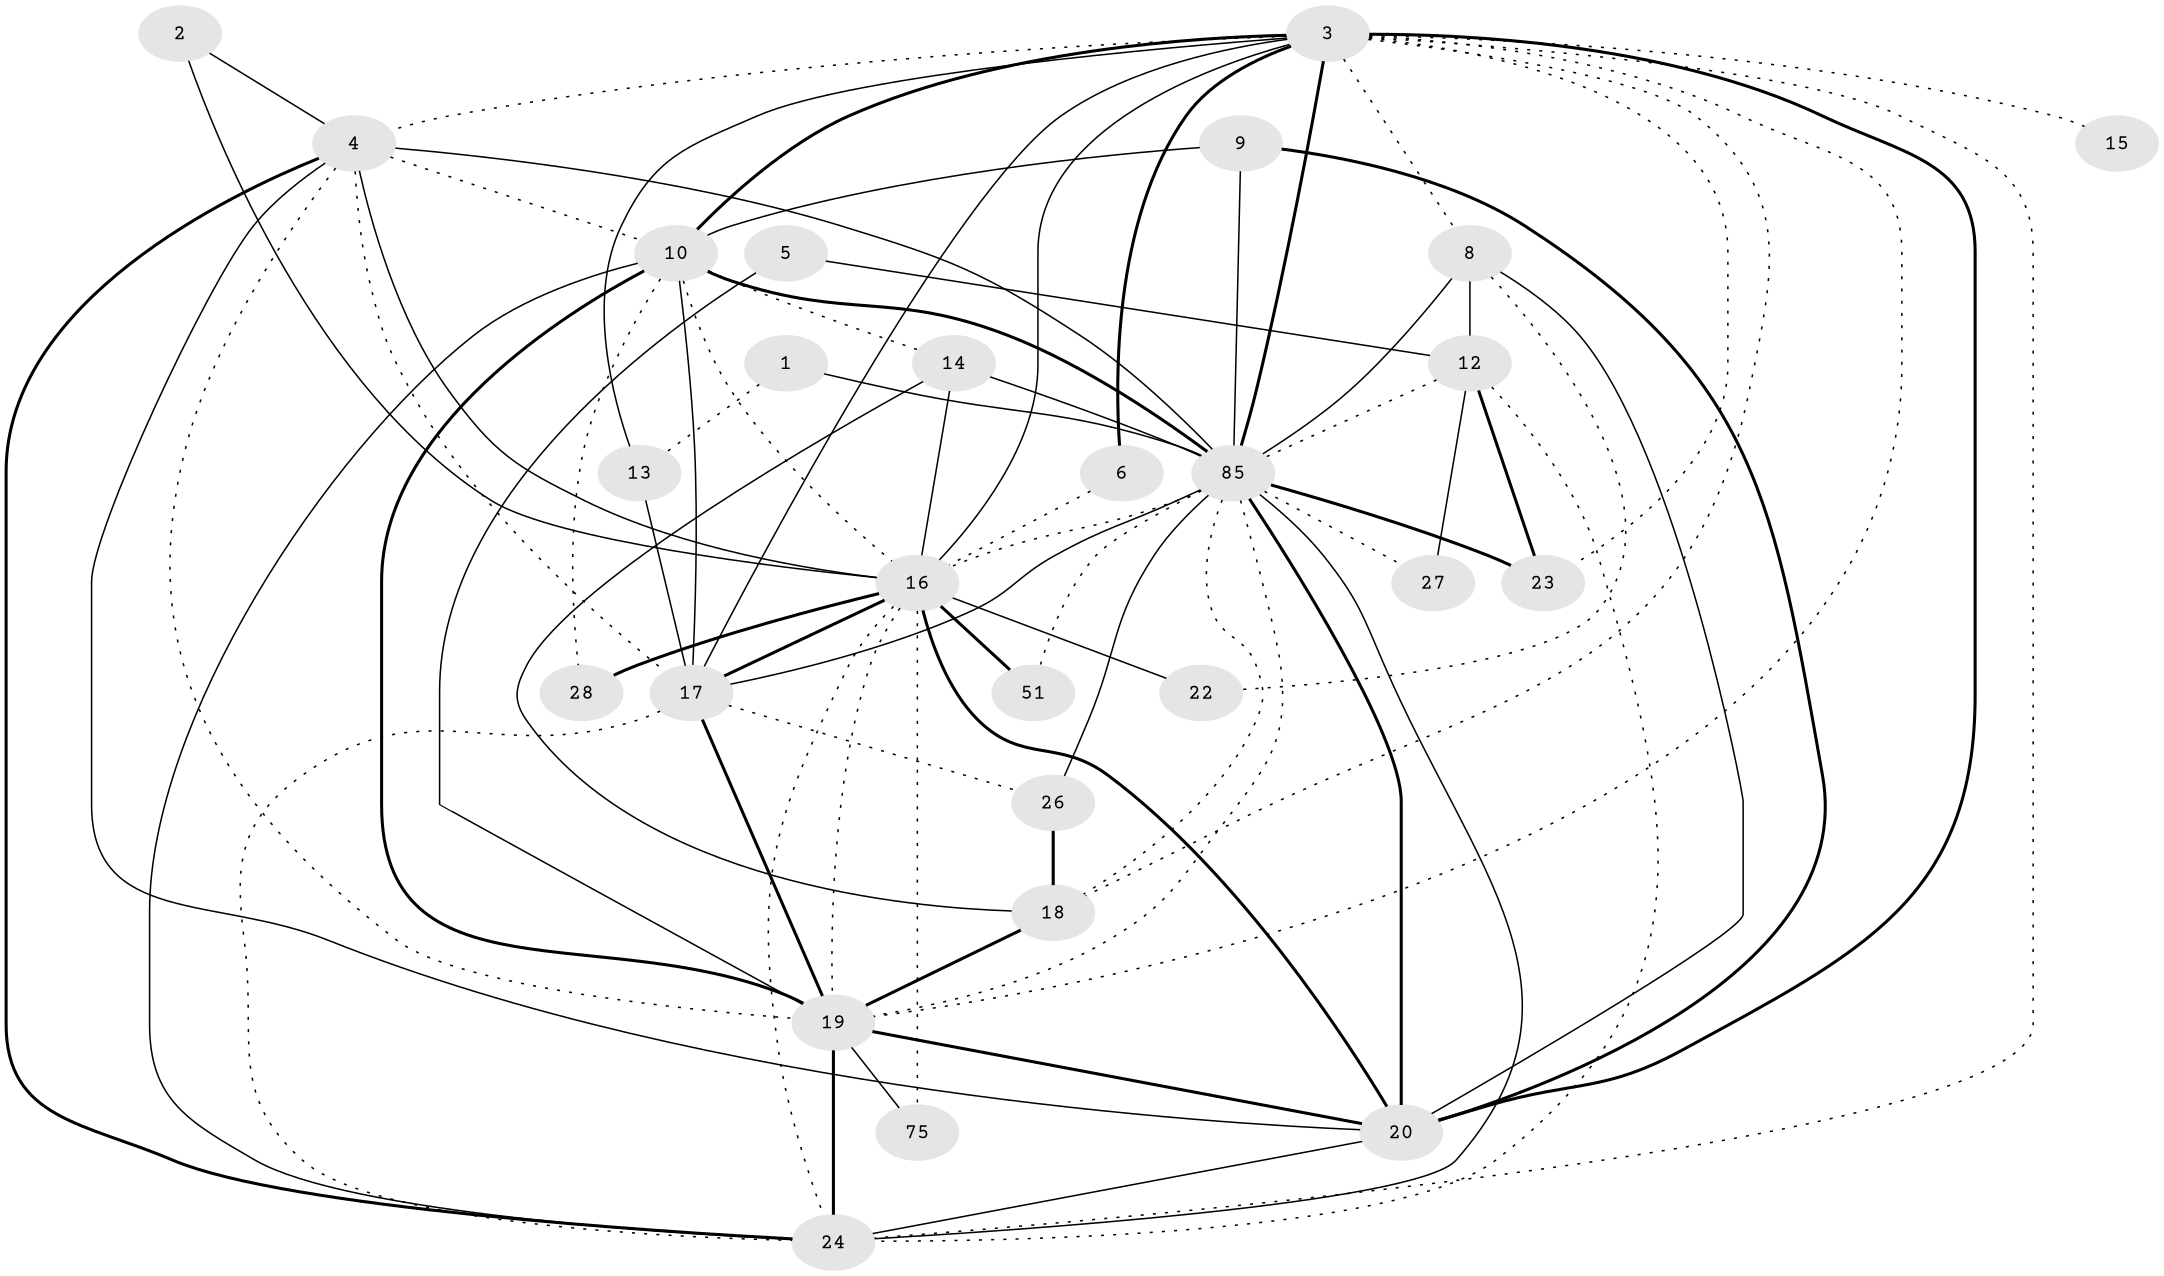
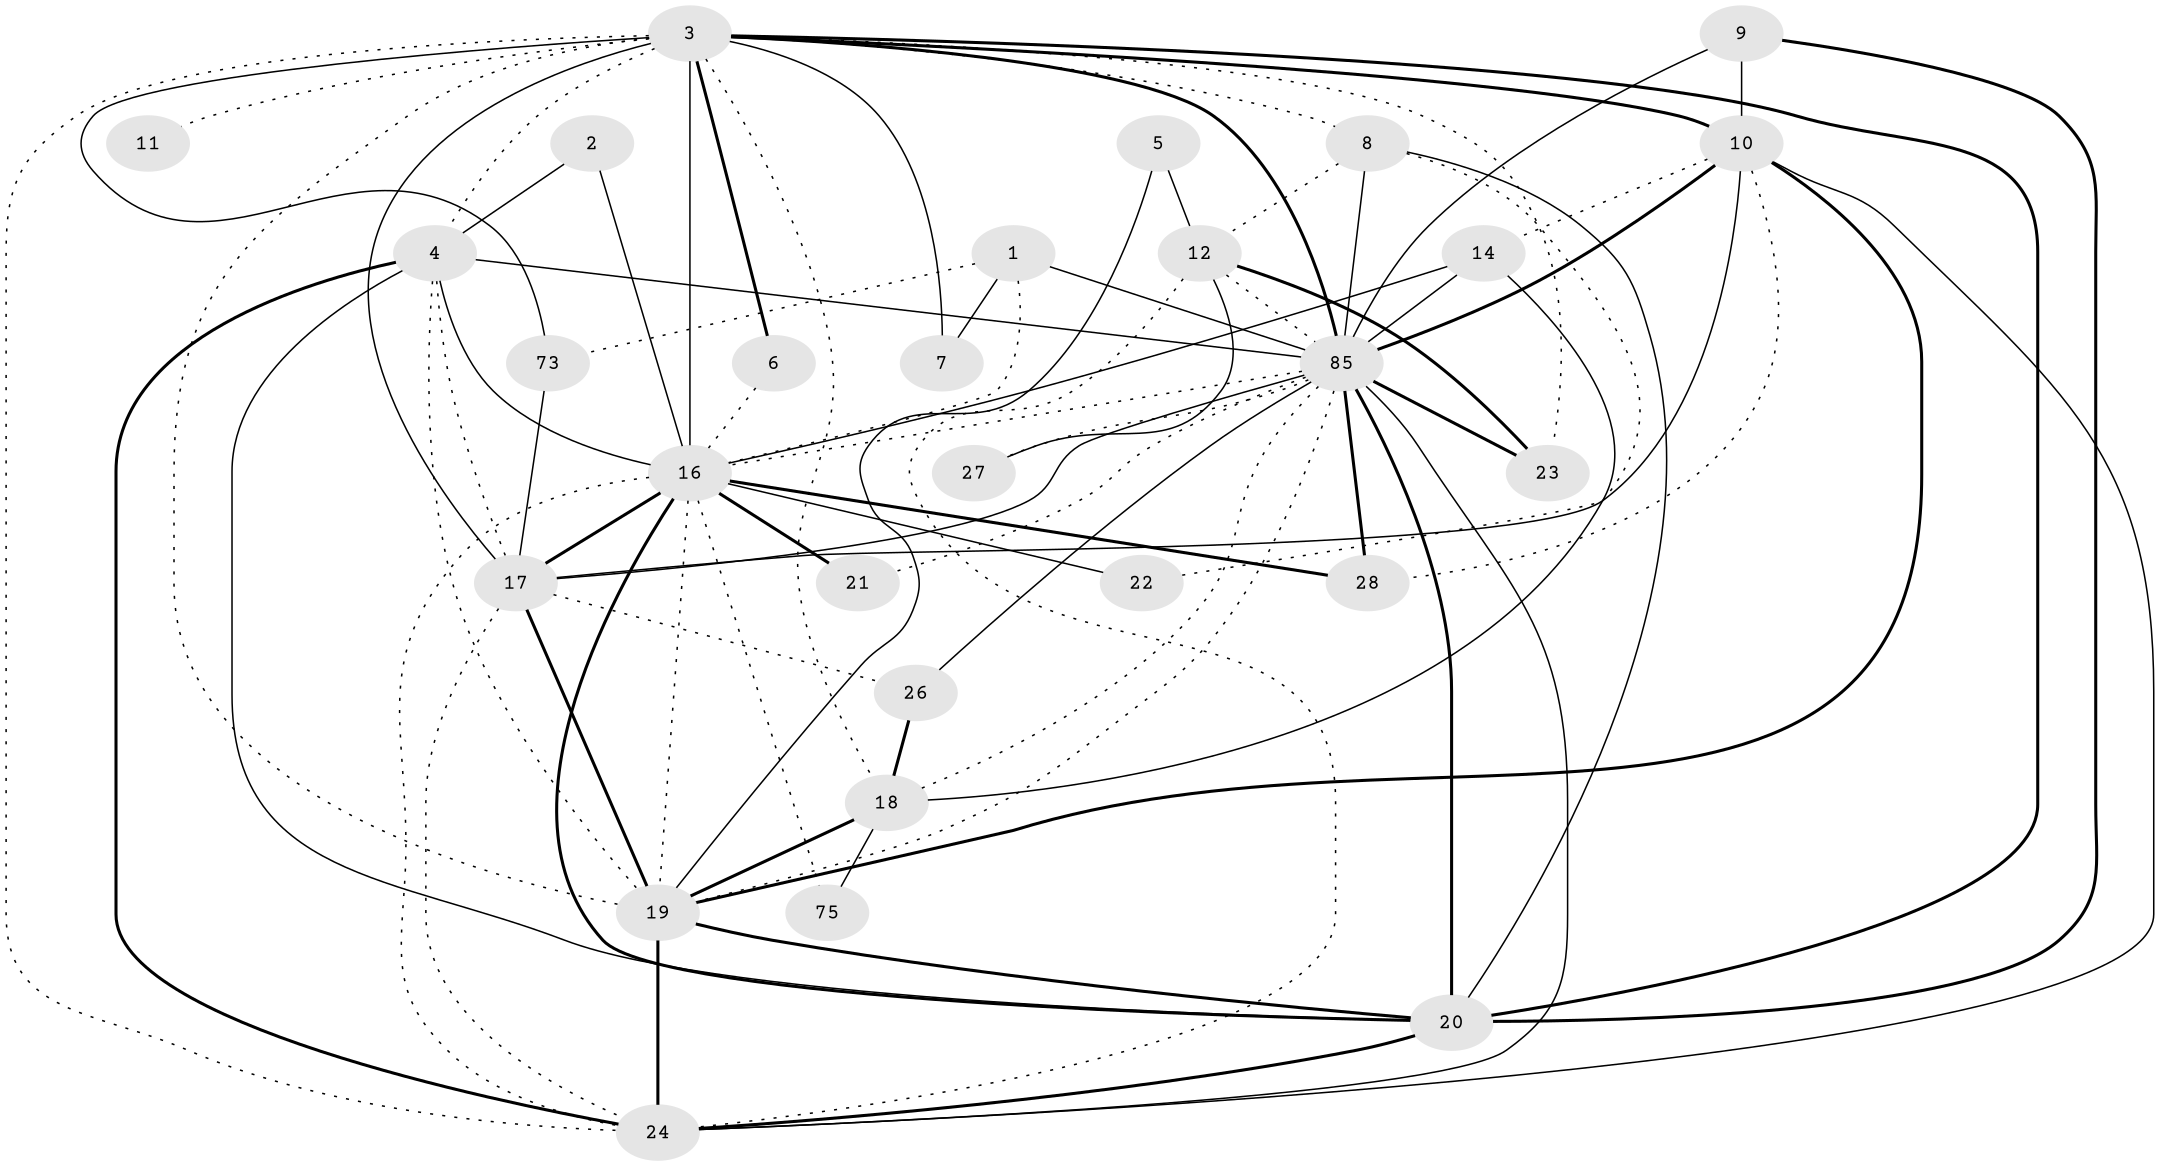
node "15": label "15" -> "11"
edge "4" -- "10": removed
edge "8" -- "12": style solid -> dotted
node "7": added
edge "10" -- "16": now "1" -- "16"
node "13": label "13" -> "73"
edge "85" -- "28": added
node "51": label "51" -> "21"
edge "19" -- "75": now "18" -- "75"
edge "20" -- "24": style solid -> bold
